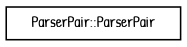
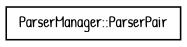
node "ParserPair::ParserPair": label "ParserPair::ParserPair" -> "ParserManager::ParserPair"
